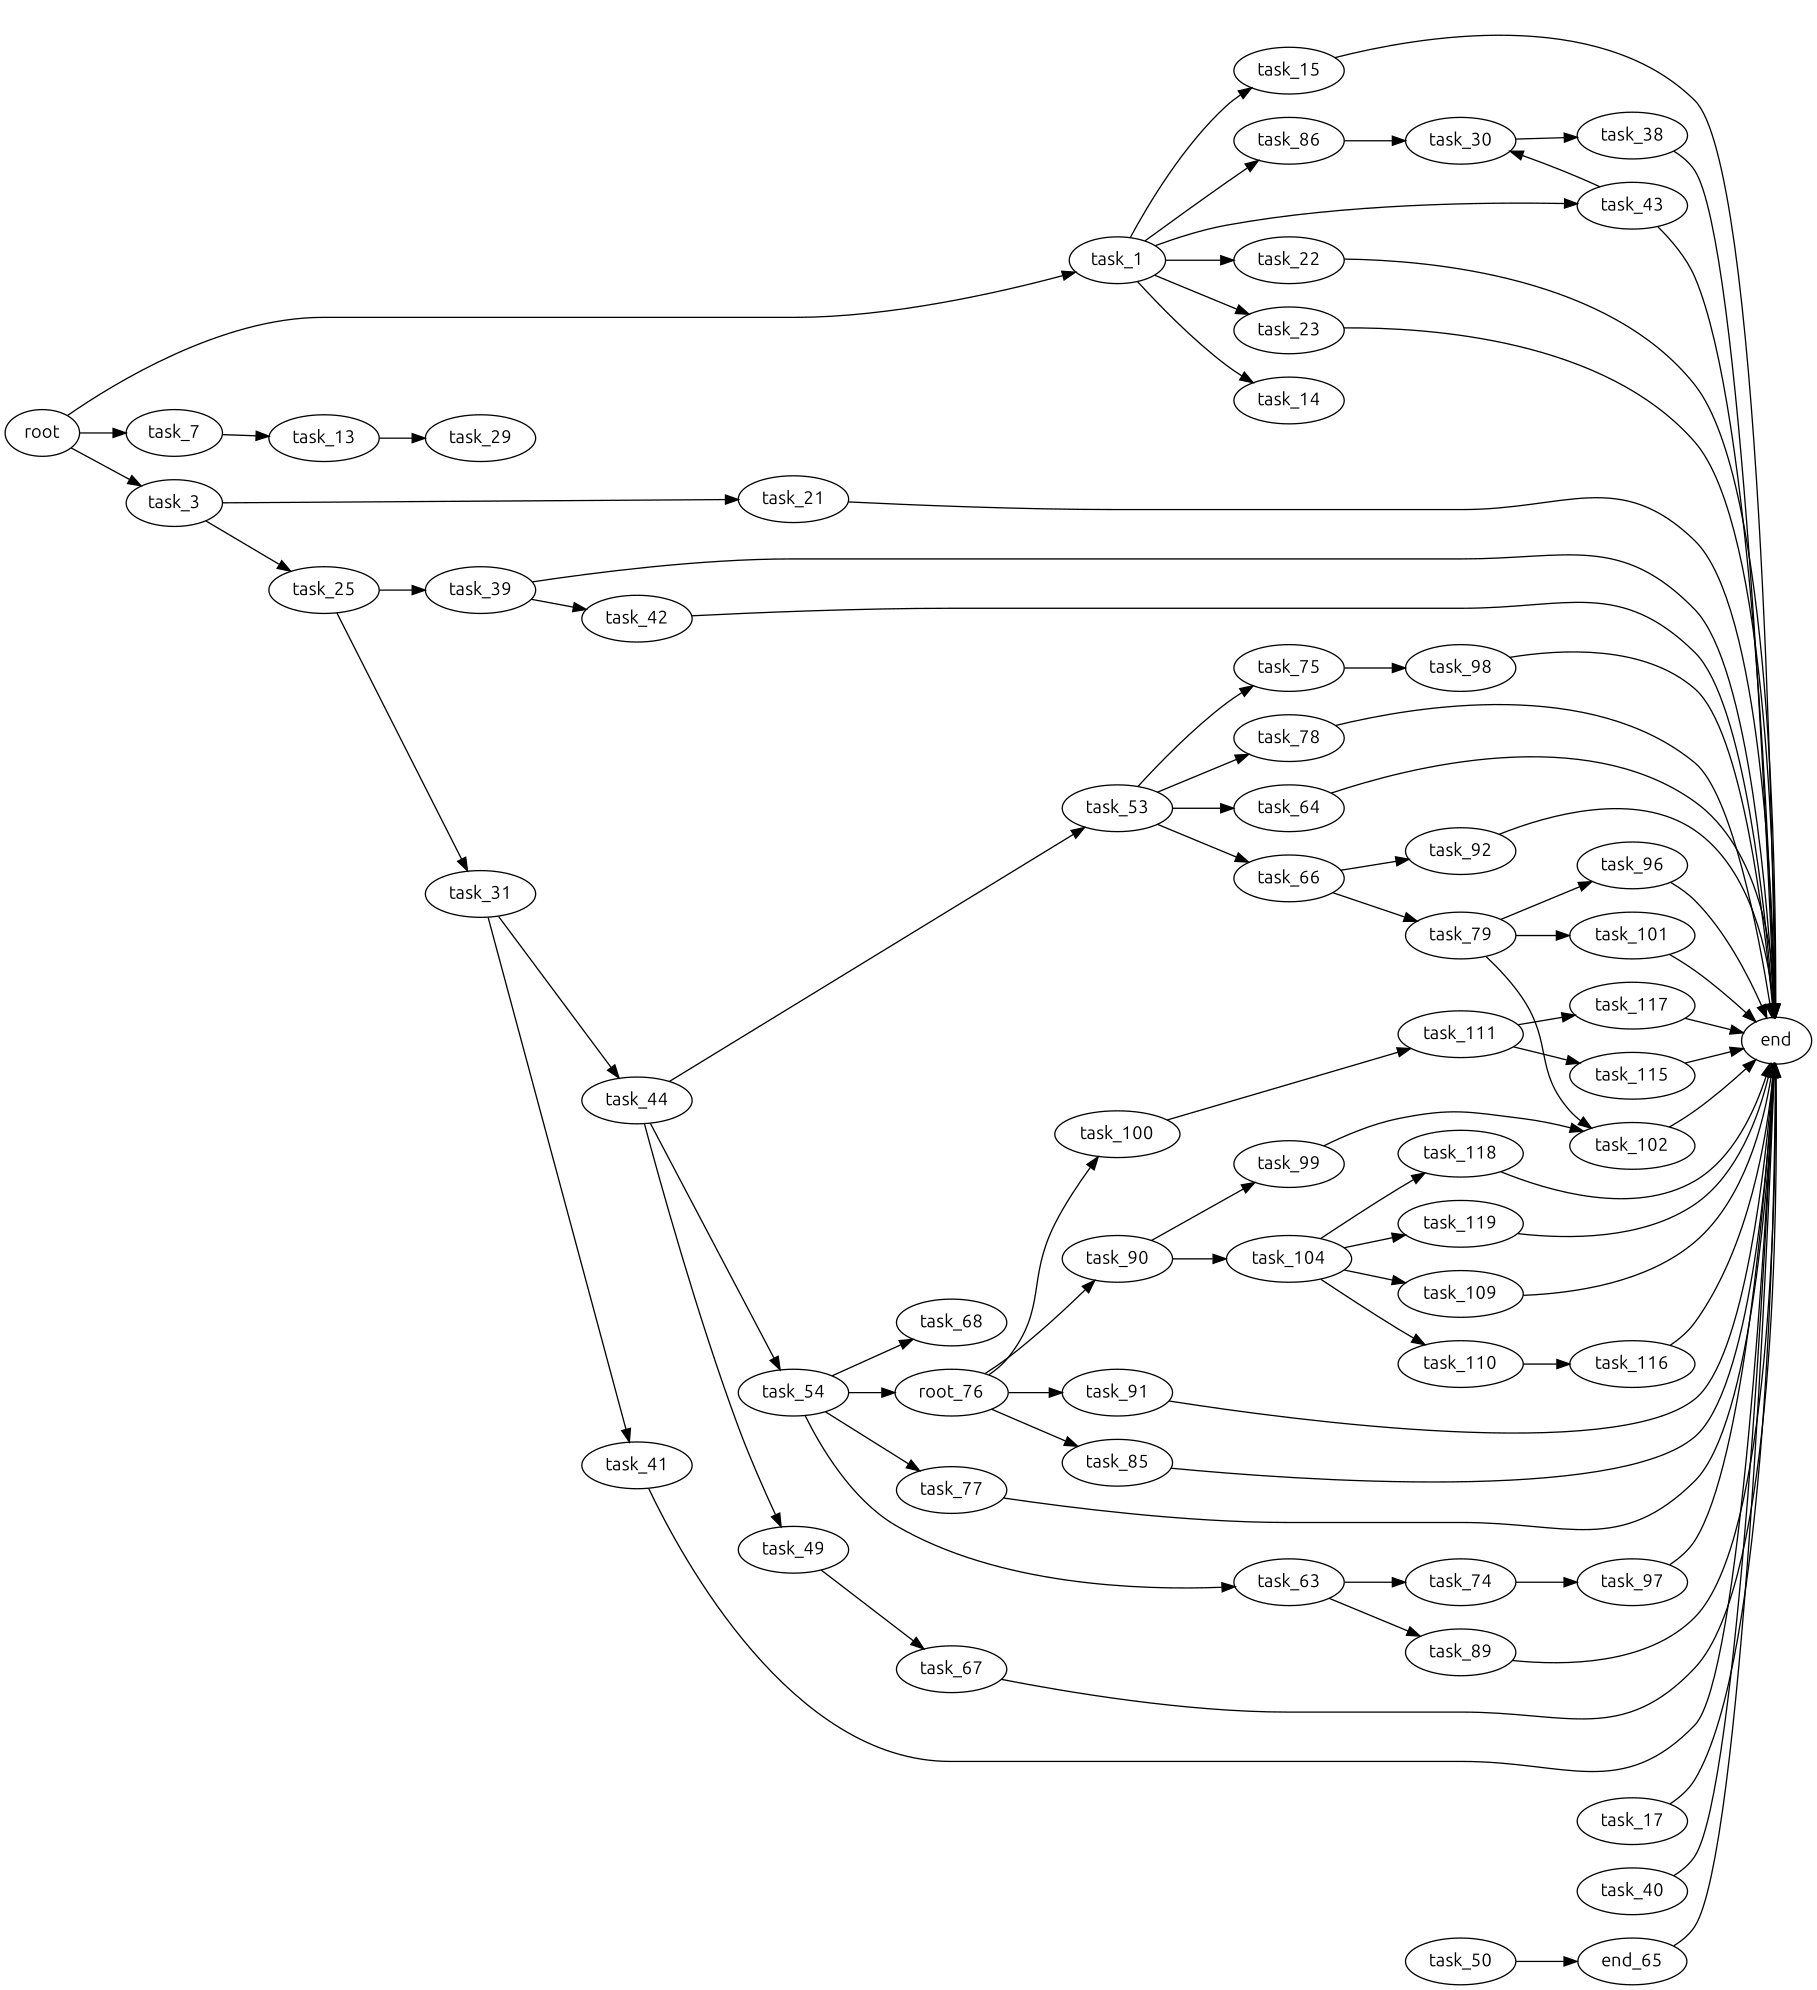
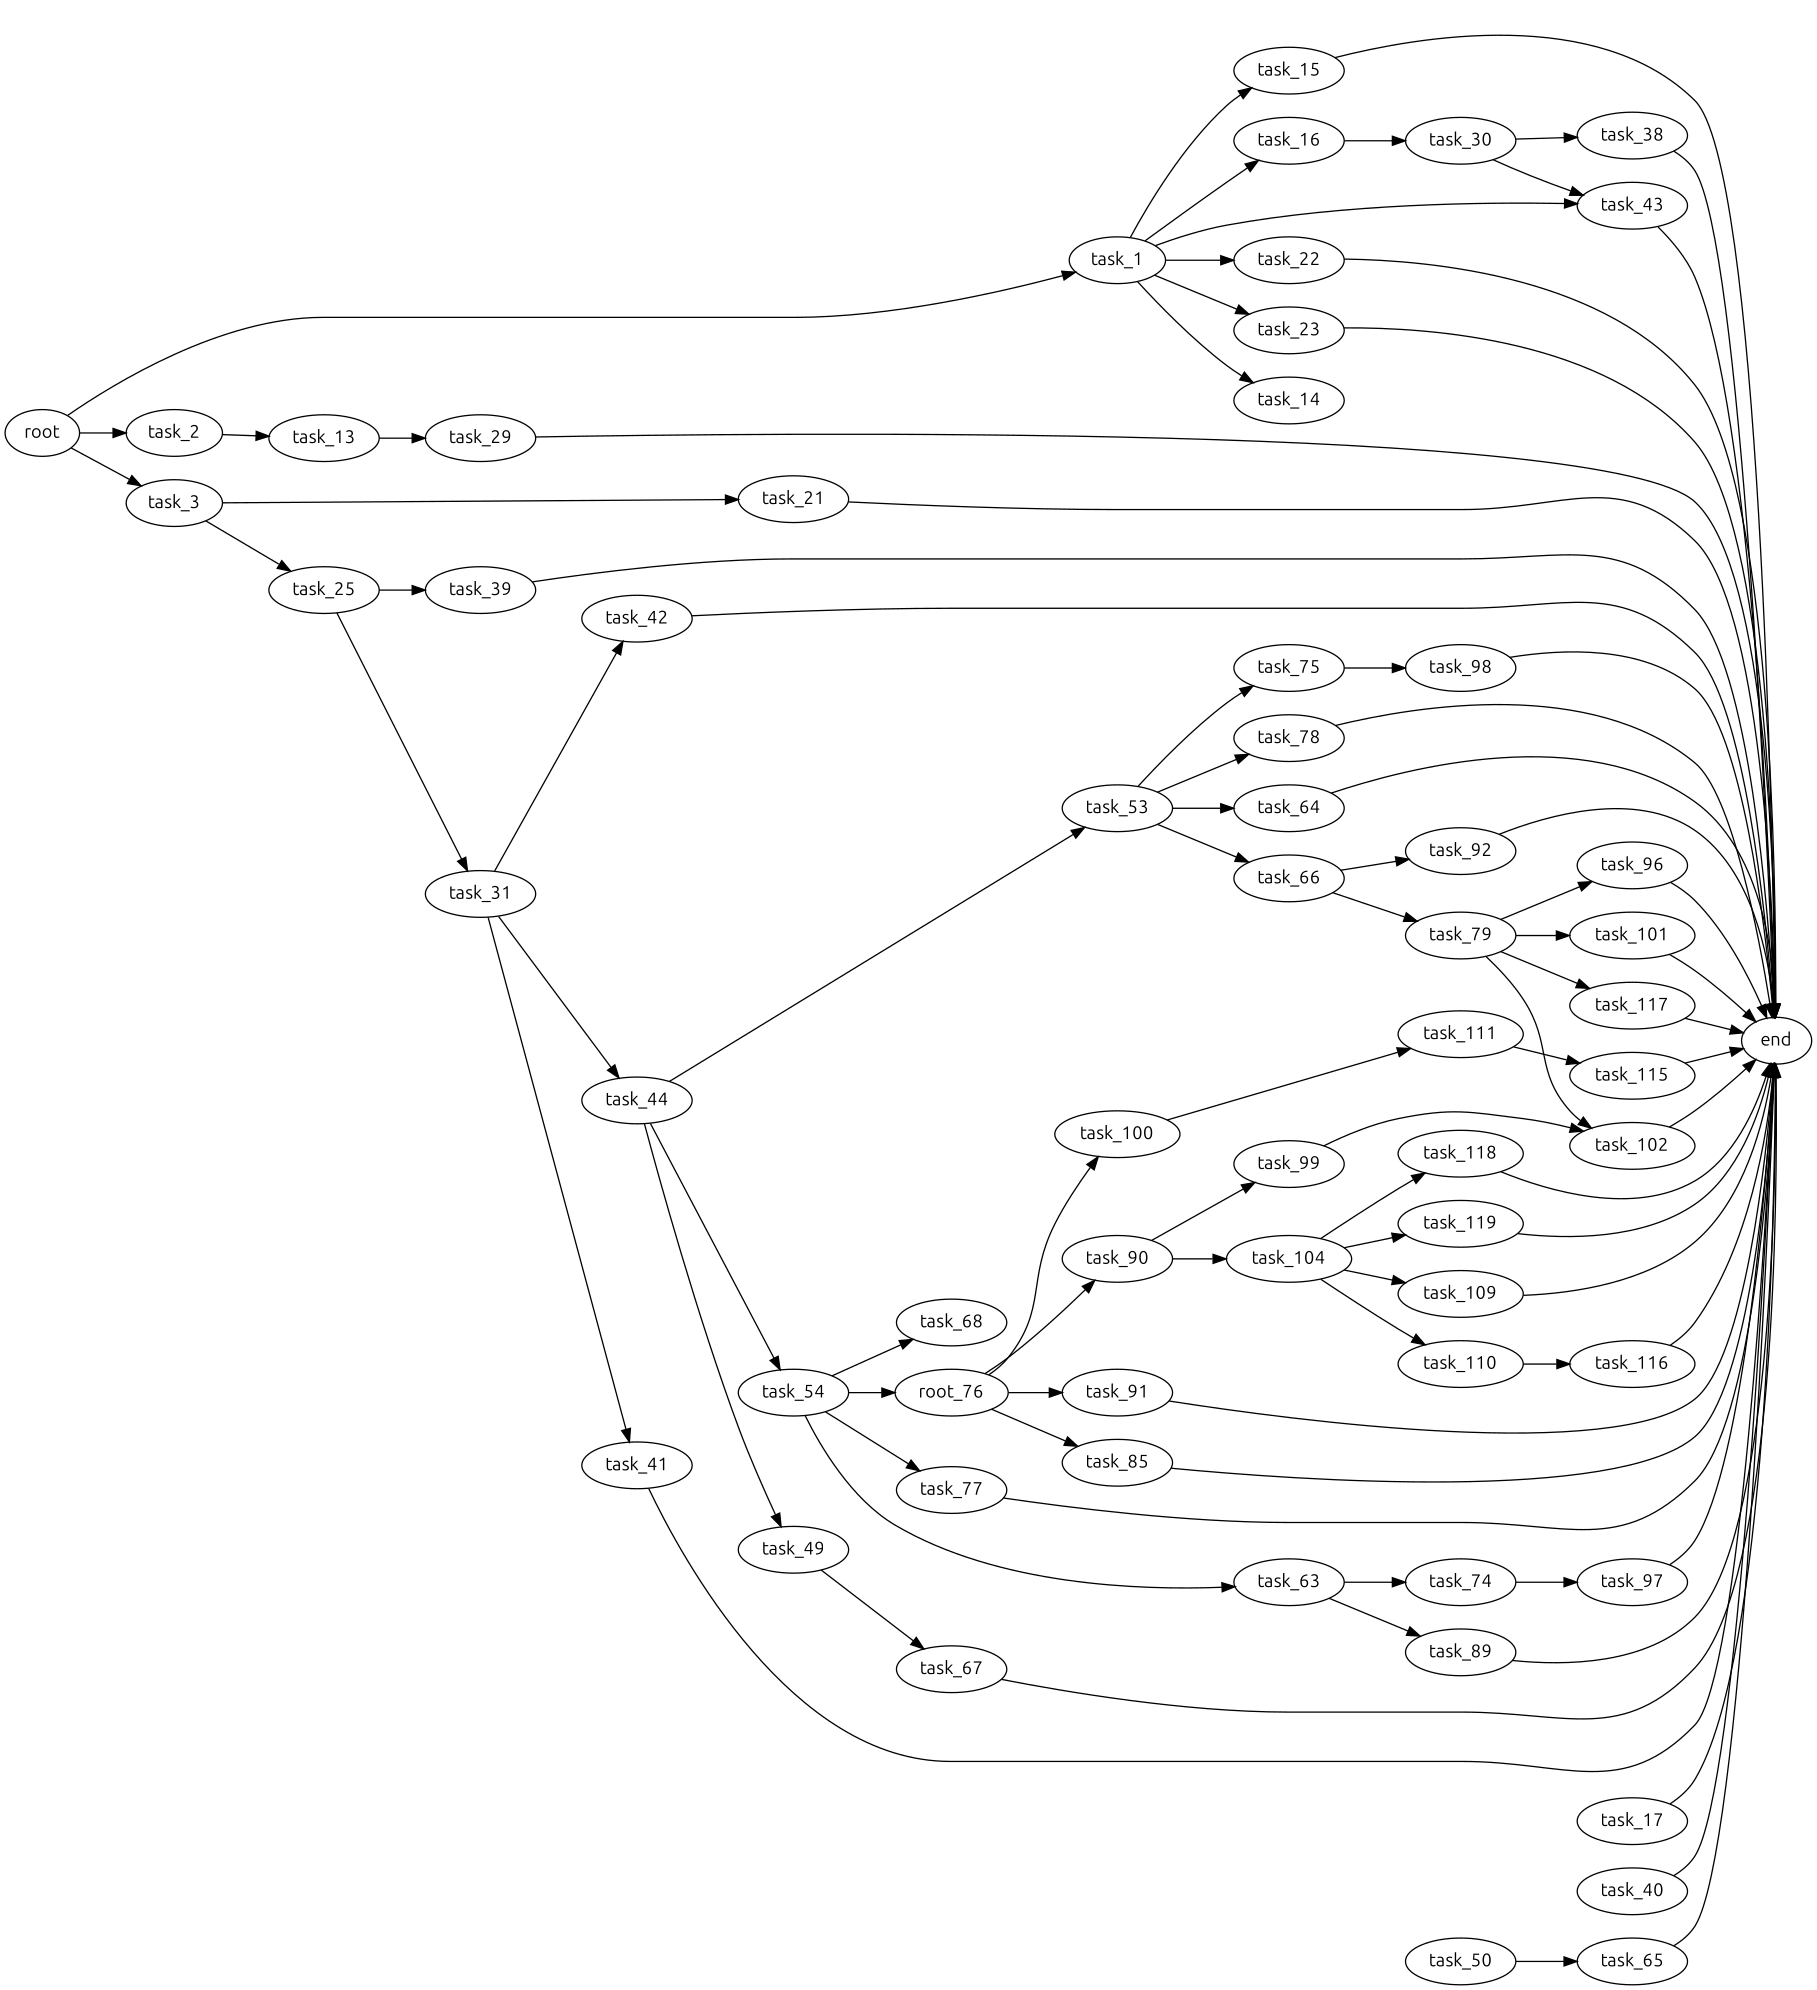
node "task_86": label "task_86" -> "task_16"
edge "task_43" -> "task_30": reversed
node "task_7": label "task_7" -> "task_2"
edge "task_29" -> "end": added
edge "task_39" -> "task_42": now "task_31" -> "task_42"
edge "task_111" -> "task_117": now "task_79" -> "task_117"
node "end_65": label "end_65" -> "task_65"
